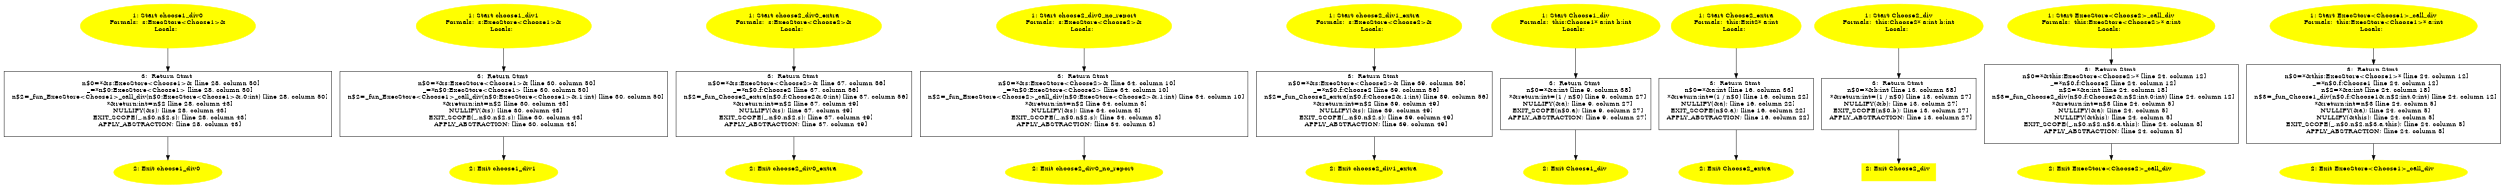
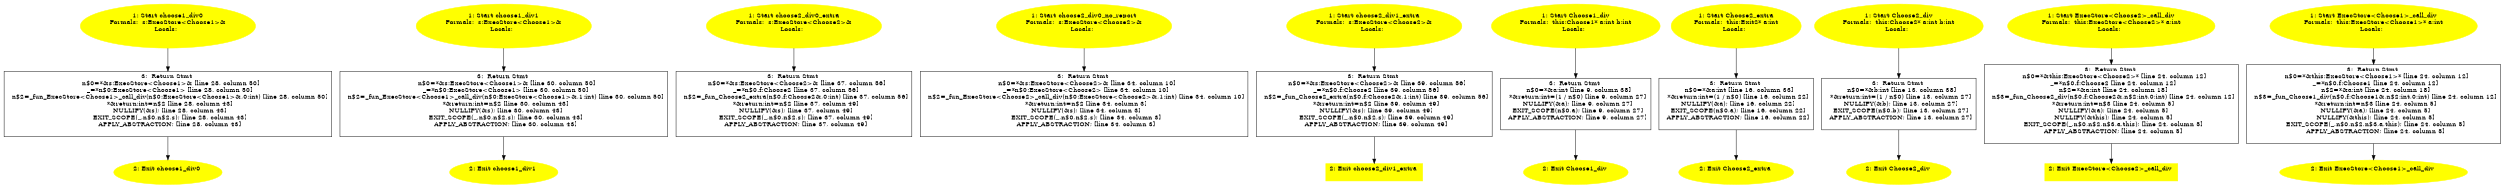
node "2: Exit choose2_div0_extra": removed
node "2: Exit choose2_div0_no_report": removed
node "2: Exit choose2_div1_extra": shape ellipse -> box
node "2: Exit Choose2_div": shape box -> ellipse
node "2: Exit ExecStore<Choose2>_call_div": shape ellipse -> box
